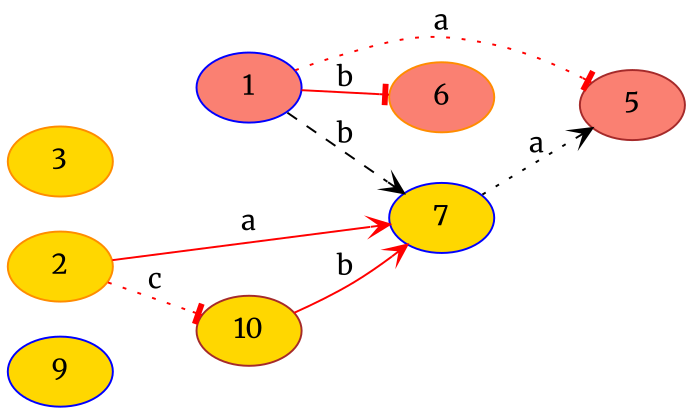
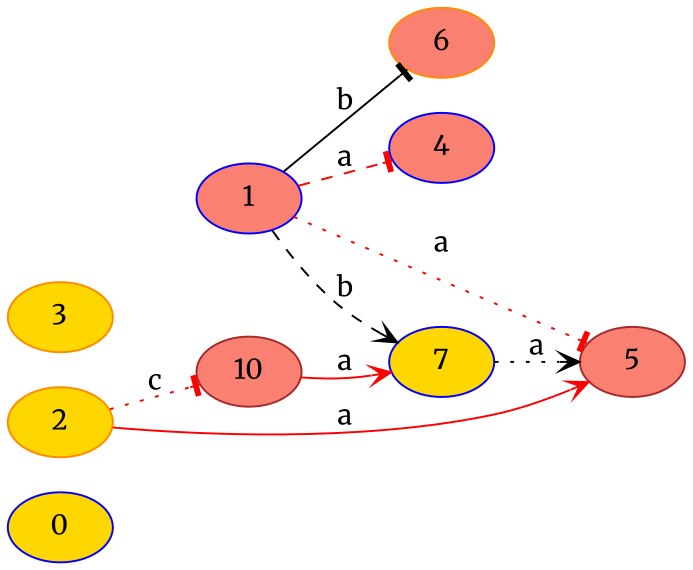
edge "1" -> "6": color red -> black
node "4": added
edge "2" -> "7": now "2" -> "5"
edge "10" -> "7": label "b" -> "a"
node "10": fillcolor gold -> salmon
node "9": label "9" -> "0"
